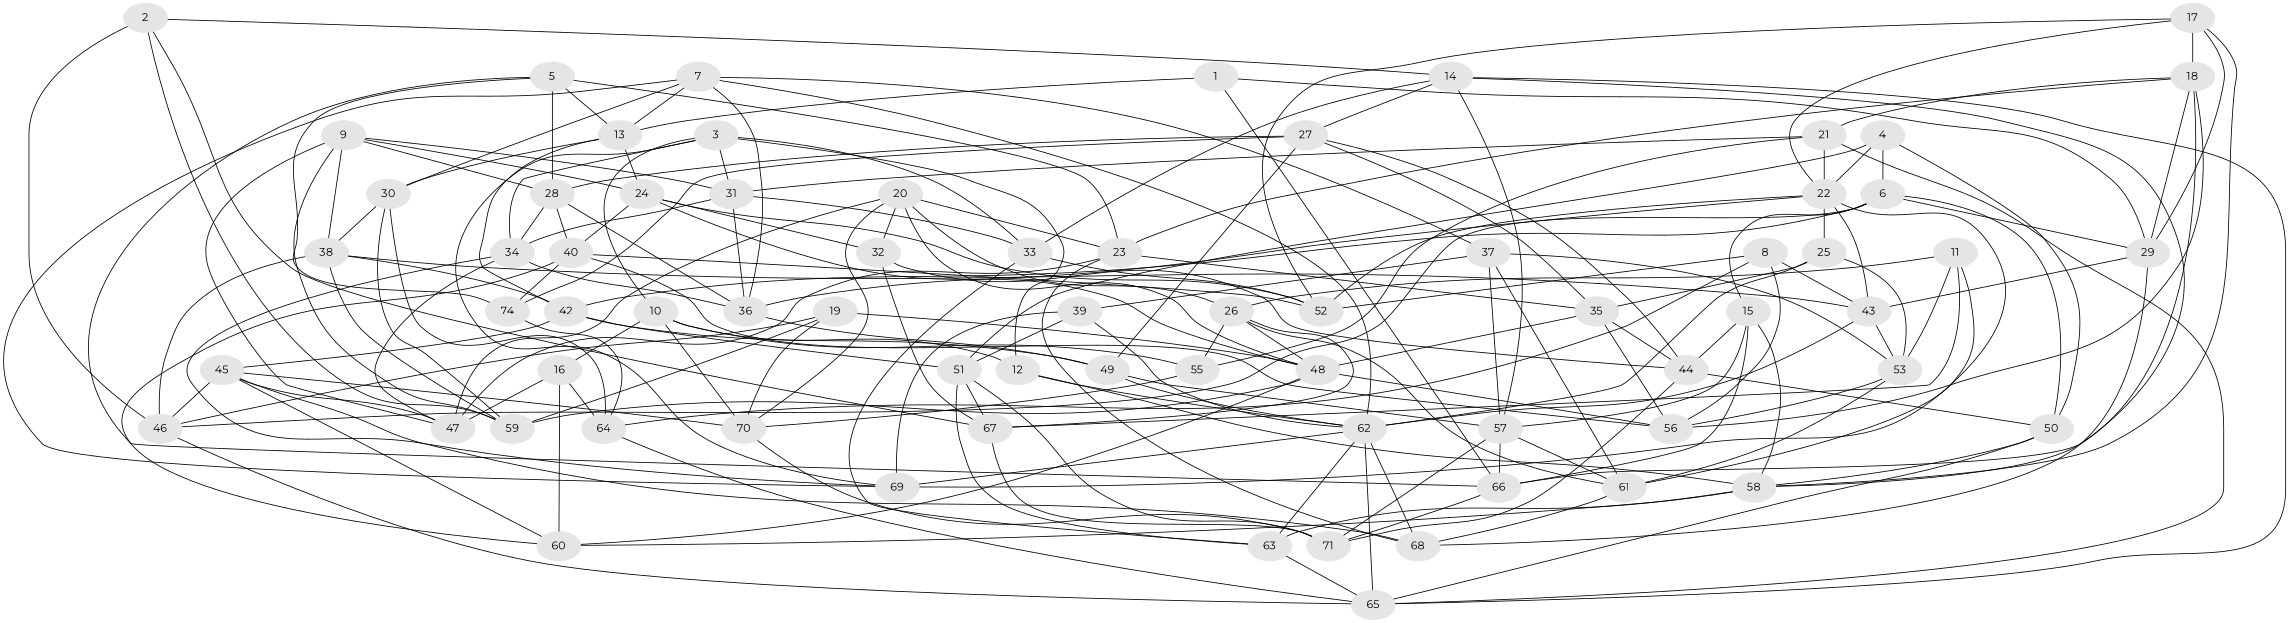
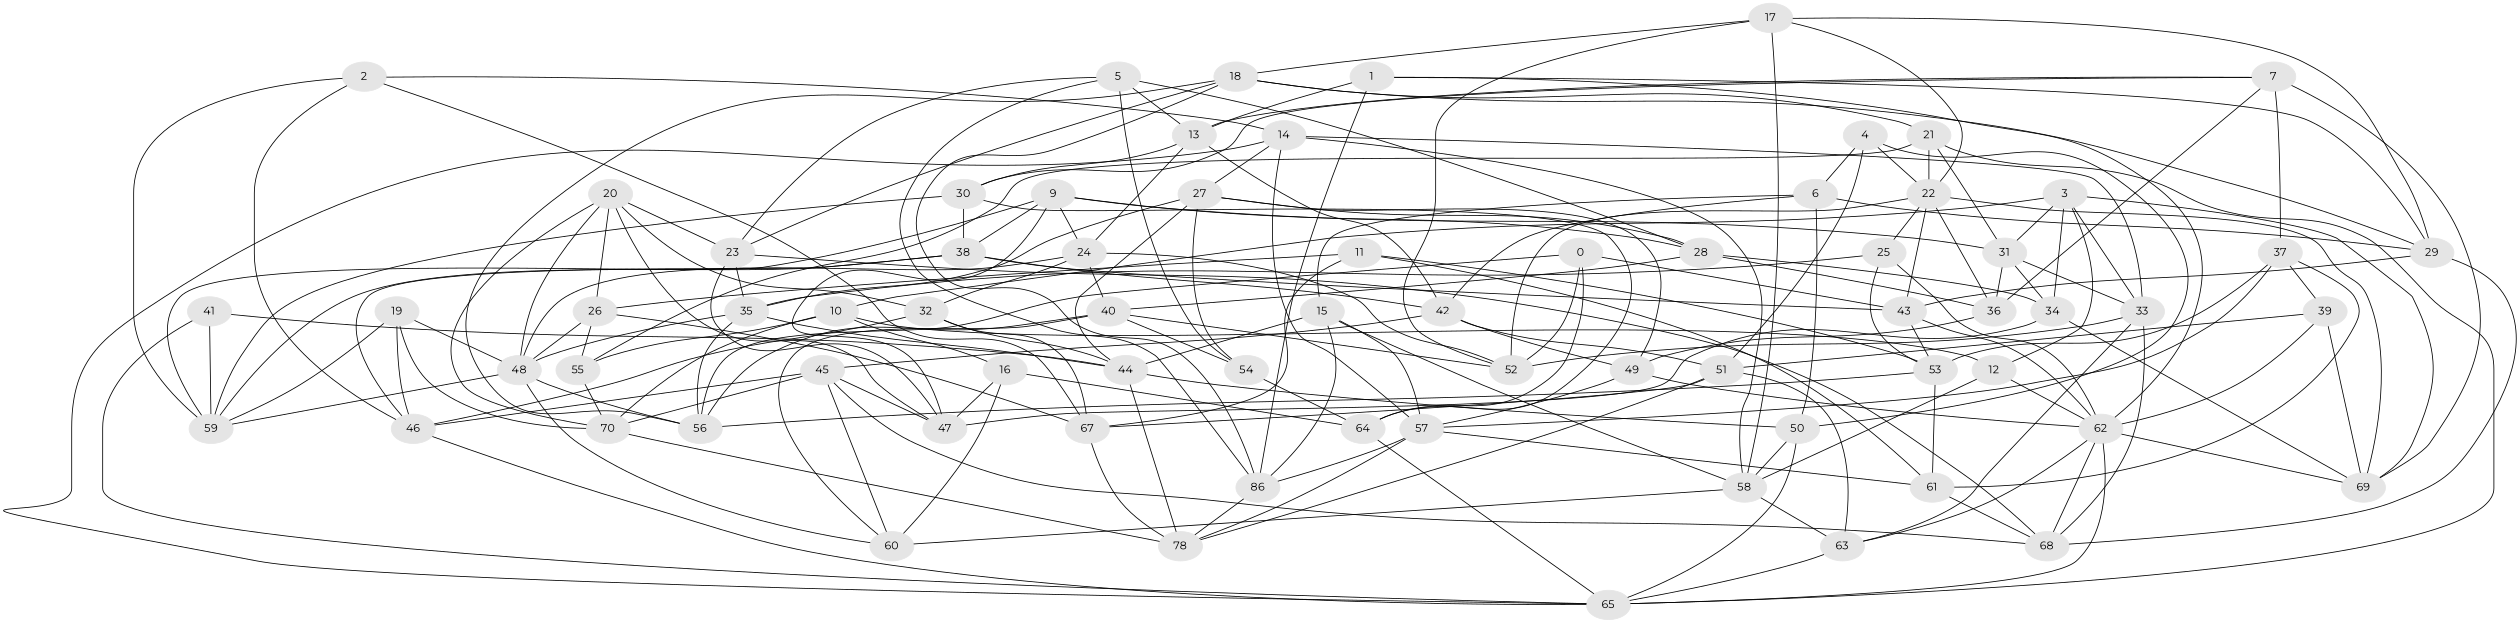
edge "7" -- "62": now "1" -- "62"
node "8": label "8" -> "0"
edge "34" -- "36": removed
node "41": added
node "74": label "74" -> "54"
edge "6" -- "46": now "32" -- "46"
edge "26" -- "61": removed
edge "33" -- "68": added
node "66": label "66" -> "86"
node "71": label "71" -> "78"
